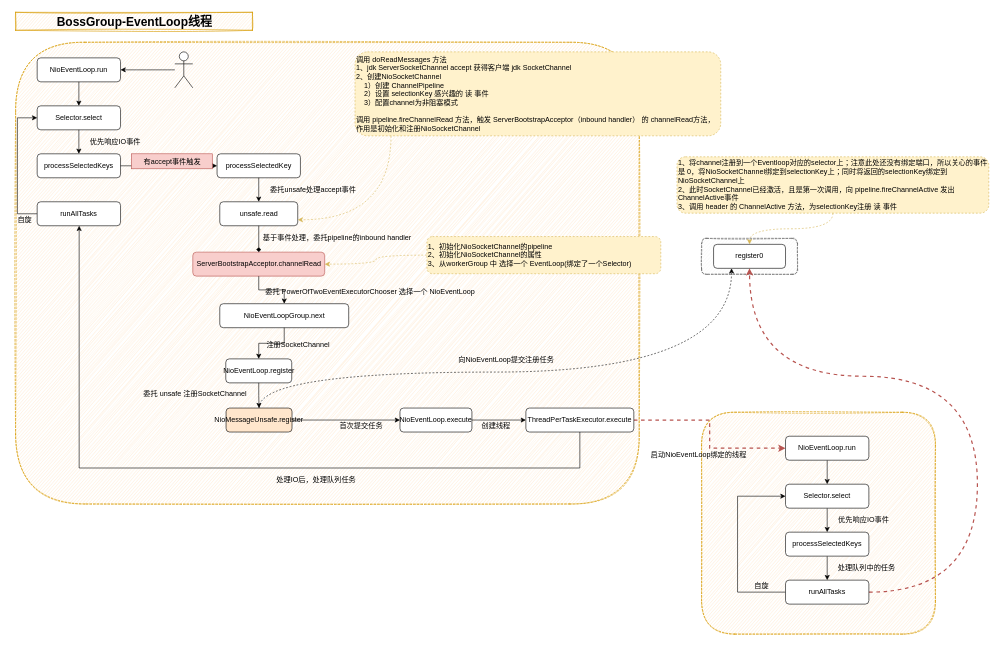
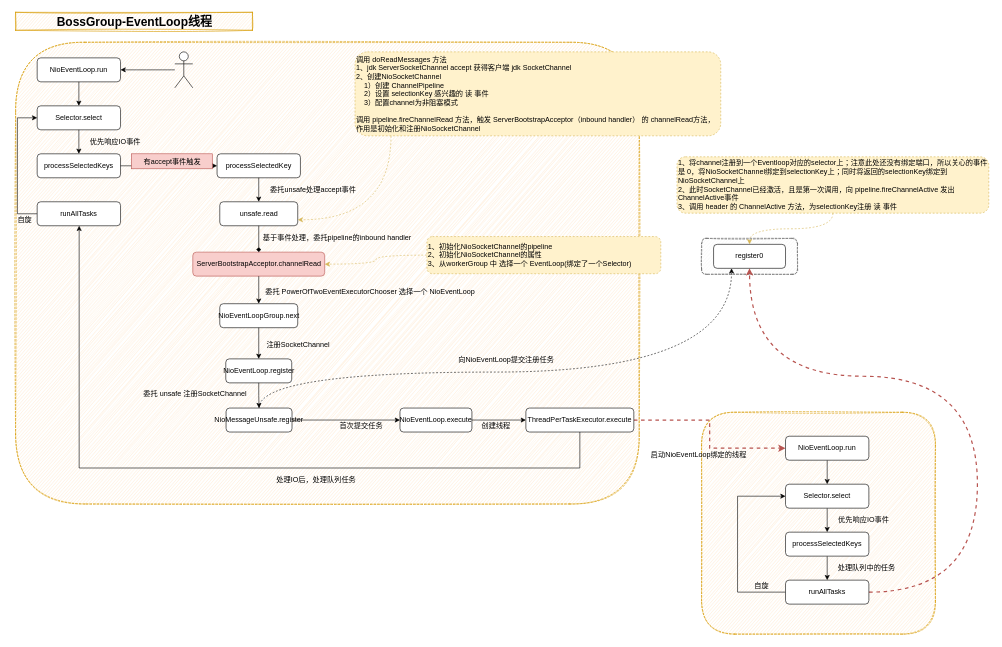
node "NioEventLoopGroup.next": size 129x24 -> 78x24
node "NioMessageUnsafe.register": fillcolor #ffe6cc -> #ffffff
